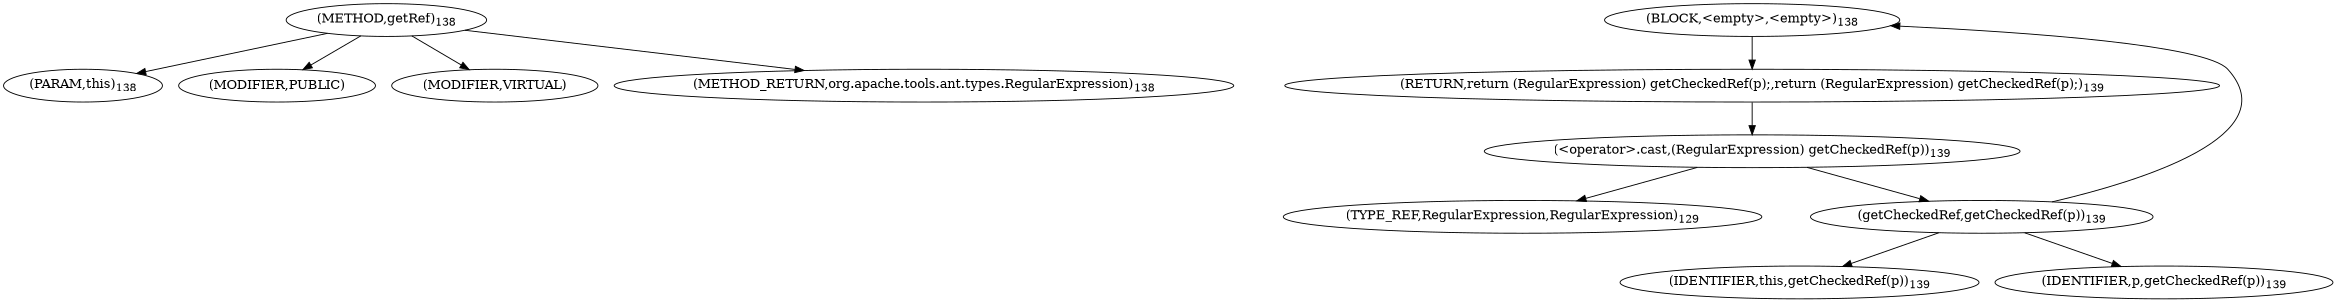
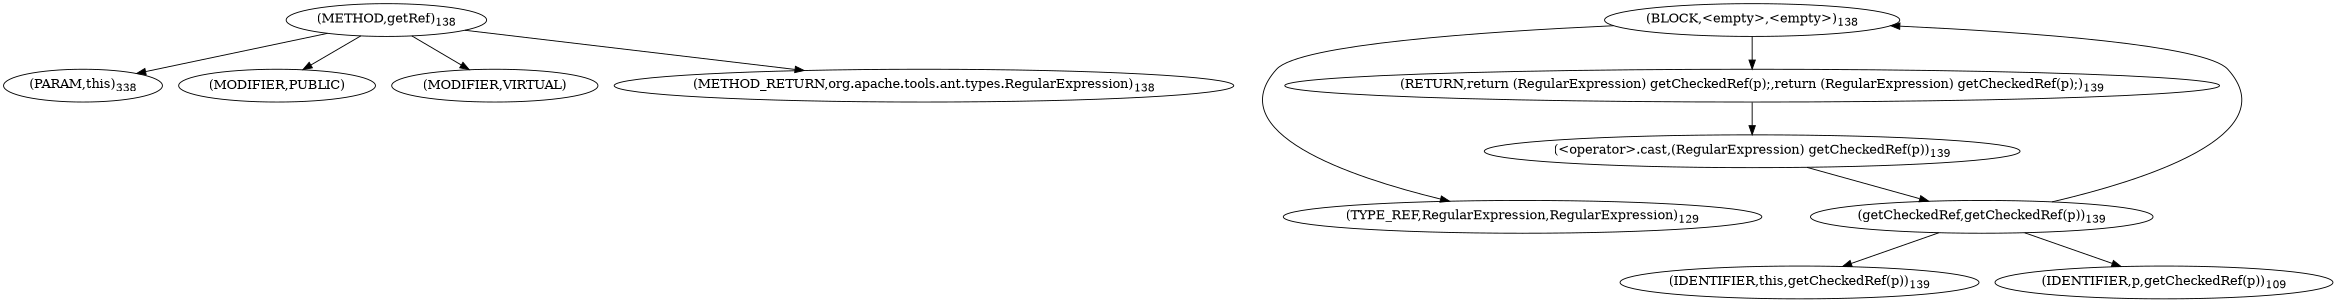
node "(PARAM,this)": text "138" -> "338"
edge "(<operator>.cast,(RegularExpression) getCheckedRef(p))" -> "(TYPE_REF,RegularExpression,RegularExpression)": now "(BLOCK,<empty>,<empty>)" -> "(TYPE_REF,RegularExpression,RegularExpression)"
node "(IDENTIFIER,p,getCheckedRef(p))": text "139" -> "109"
